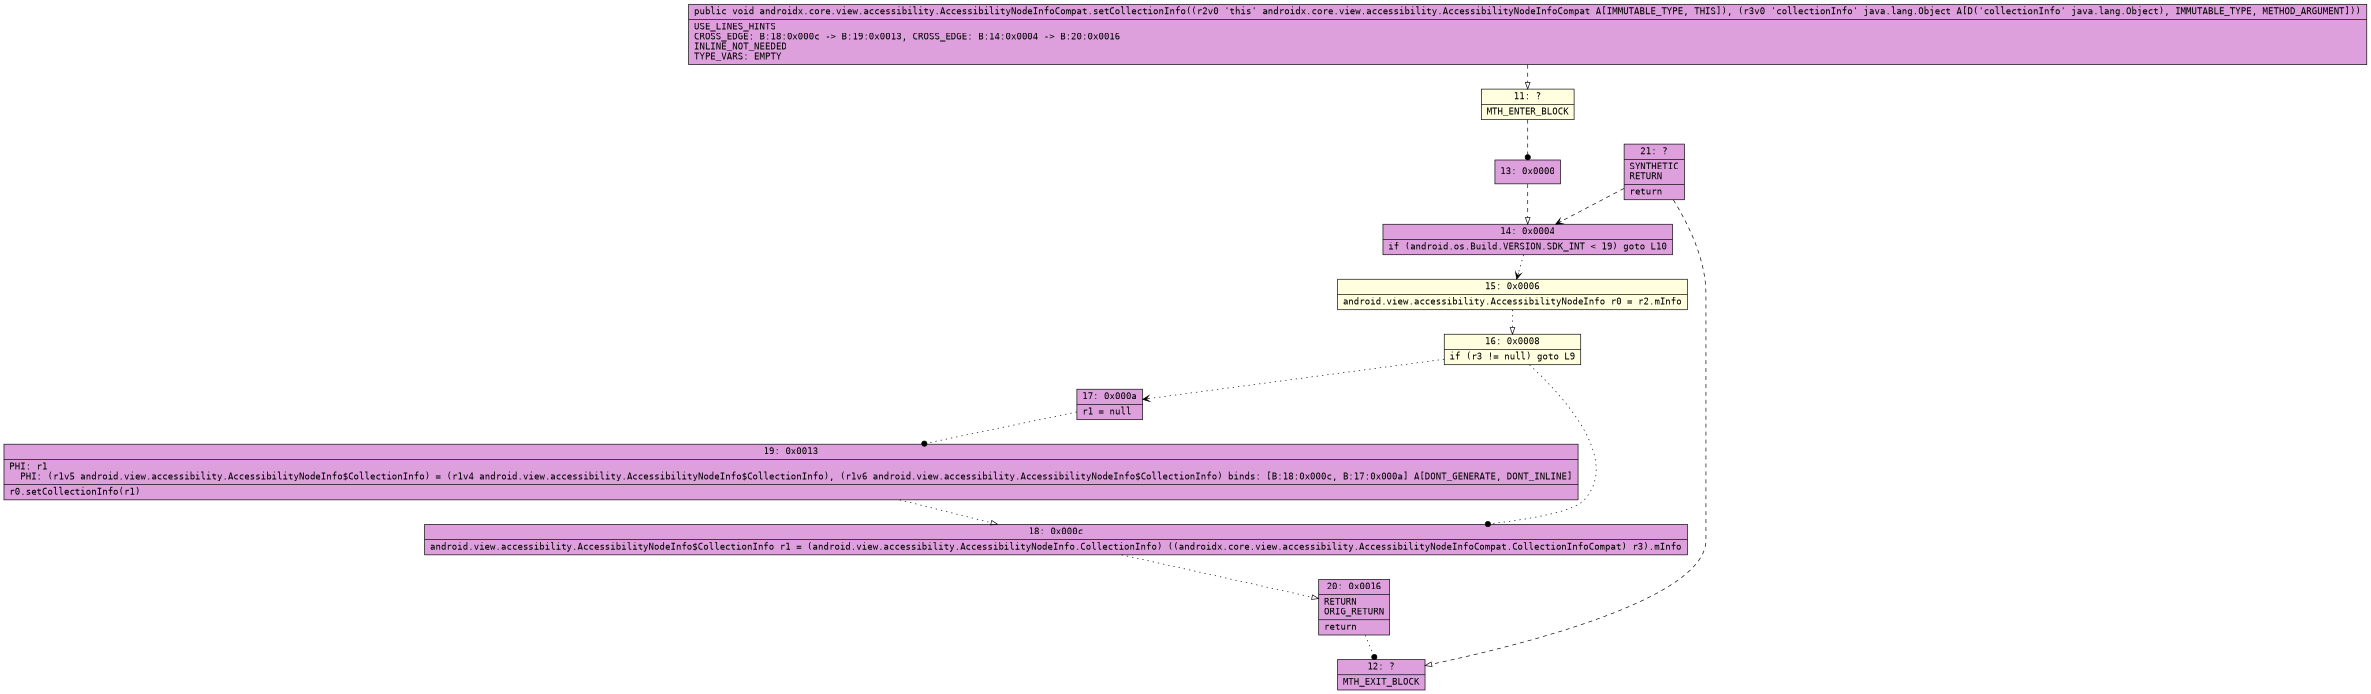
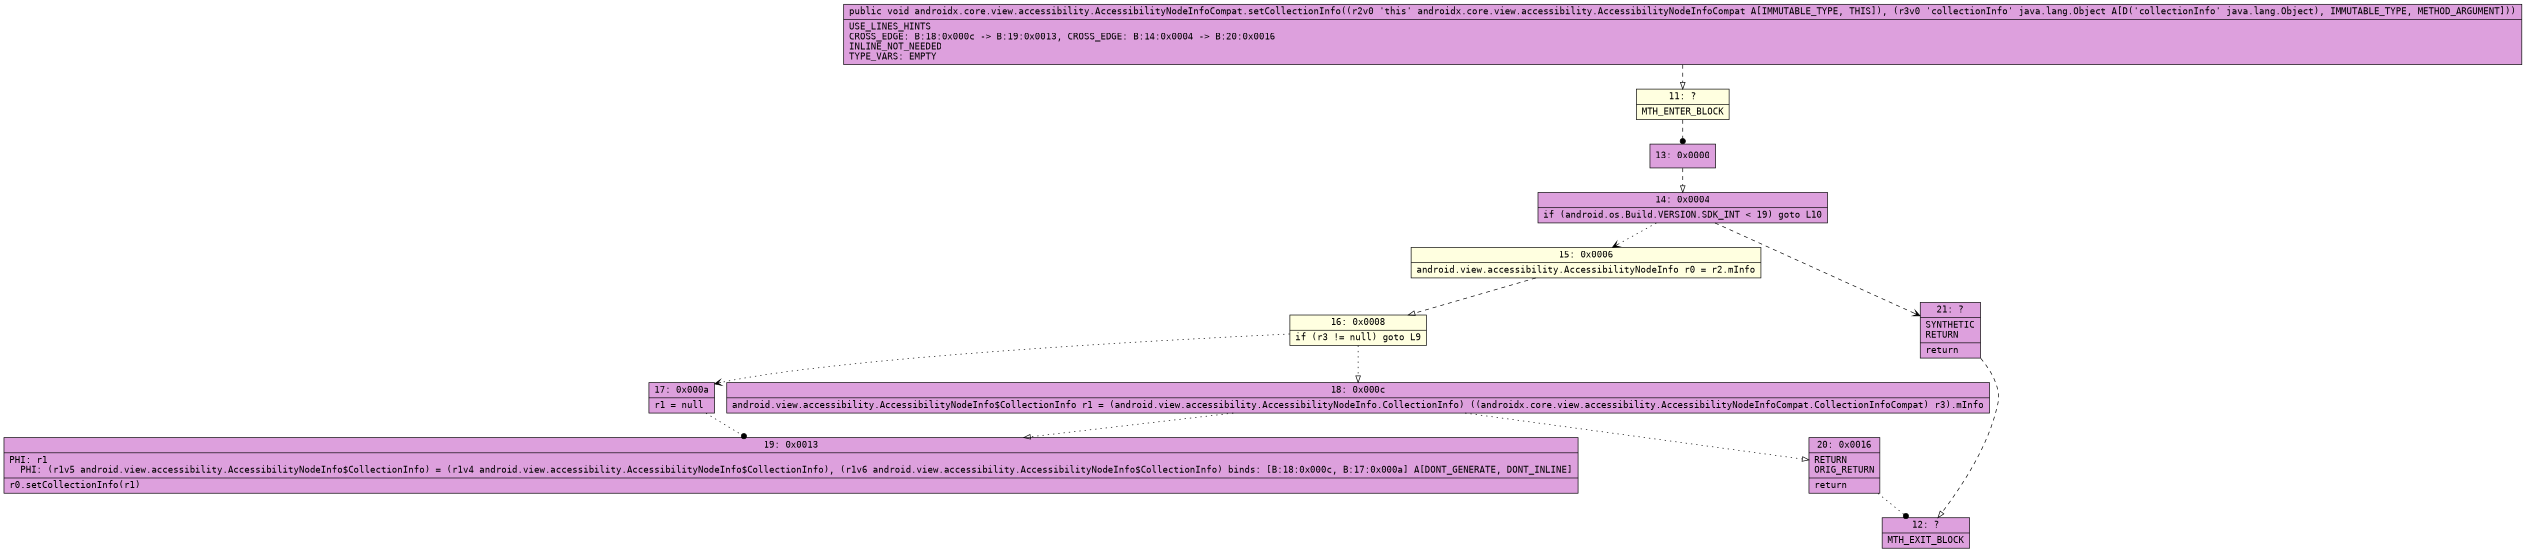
edge "21: ?" -> "14: 0x0004": reversed
edge "15: 0x0006" -> "16: 0x0008": style dotted -> dashed
edge "16: 0x0008" -> "18: 0x000c": arrowhead dot -> onormal
edge "19: 0x0013" -> "18: 0x000c": reversed
